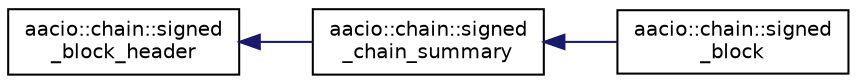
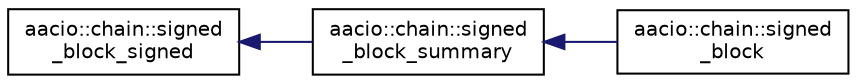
node "aacio::chain::signed _block_header": label "aacio::chain::signed _block_header" -> "aacio::chain::signed _block_signed"
node "aacio::chain::signed _chain_summary": label "aacio::chain::signed _chain_summary" -> "aacio::chain::signed _block_summary"
